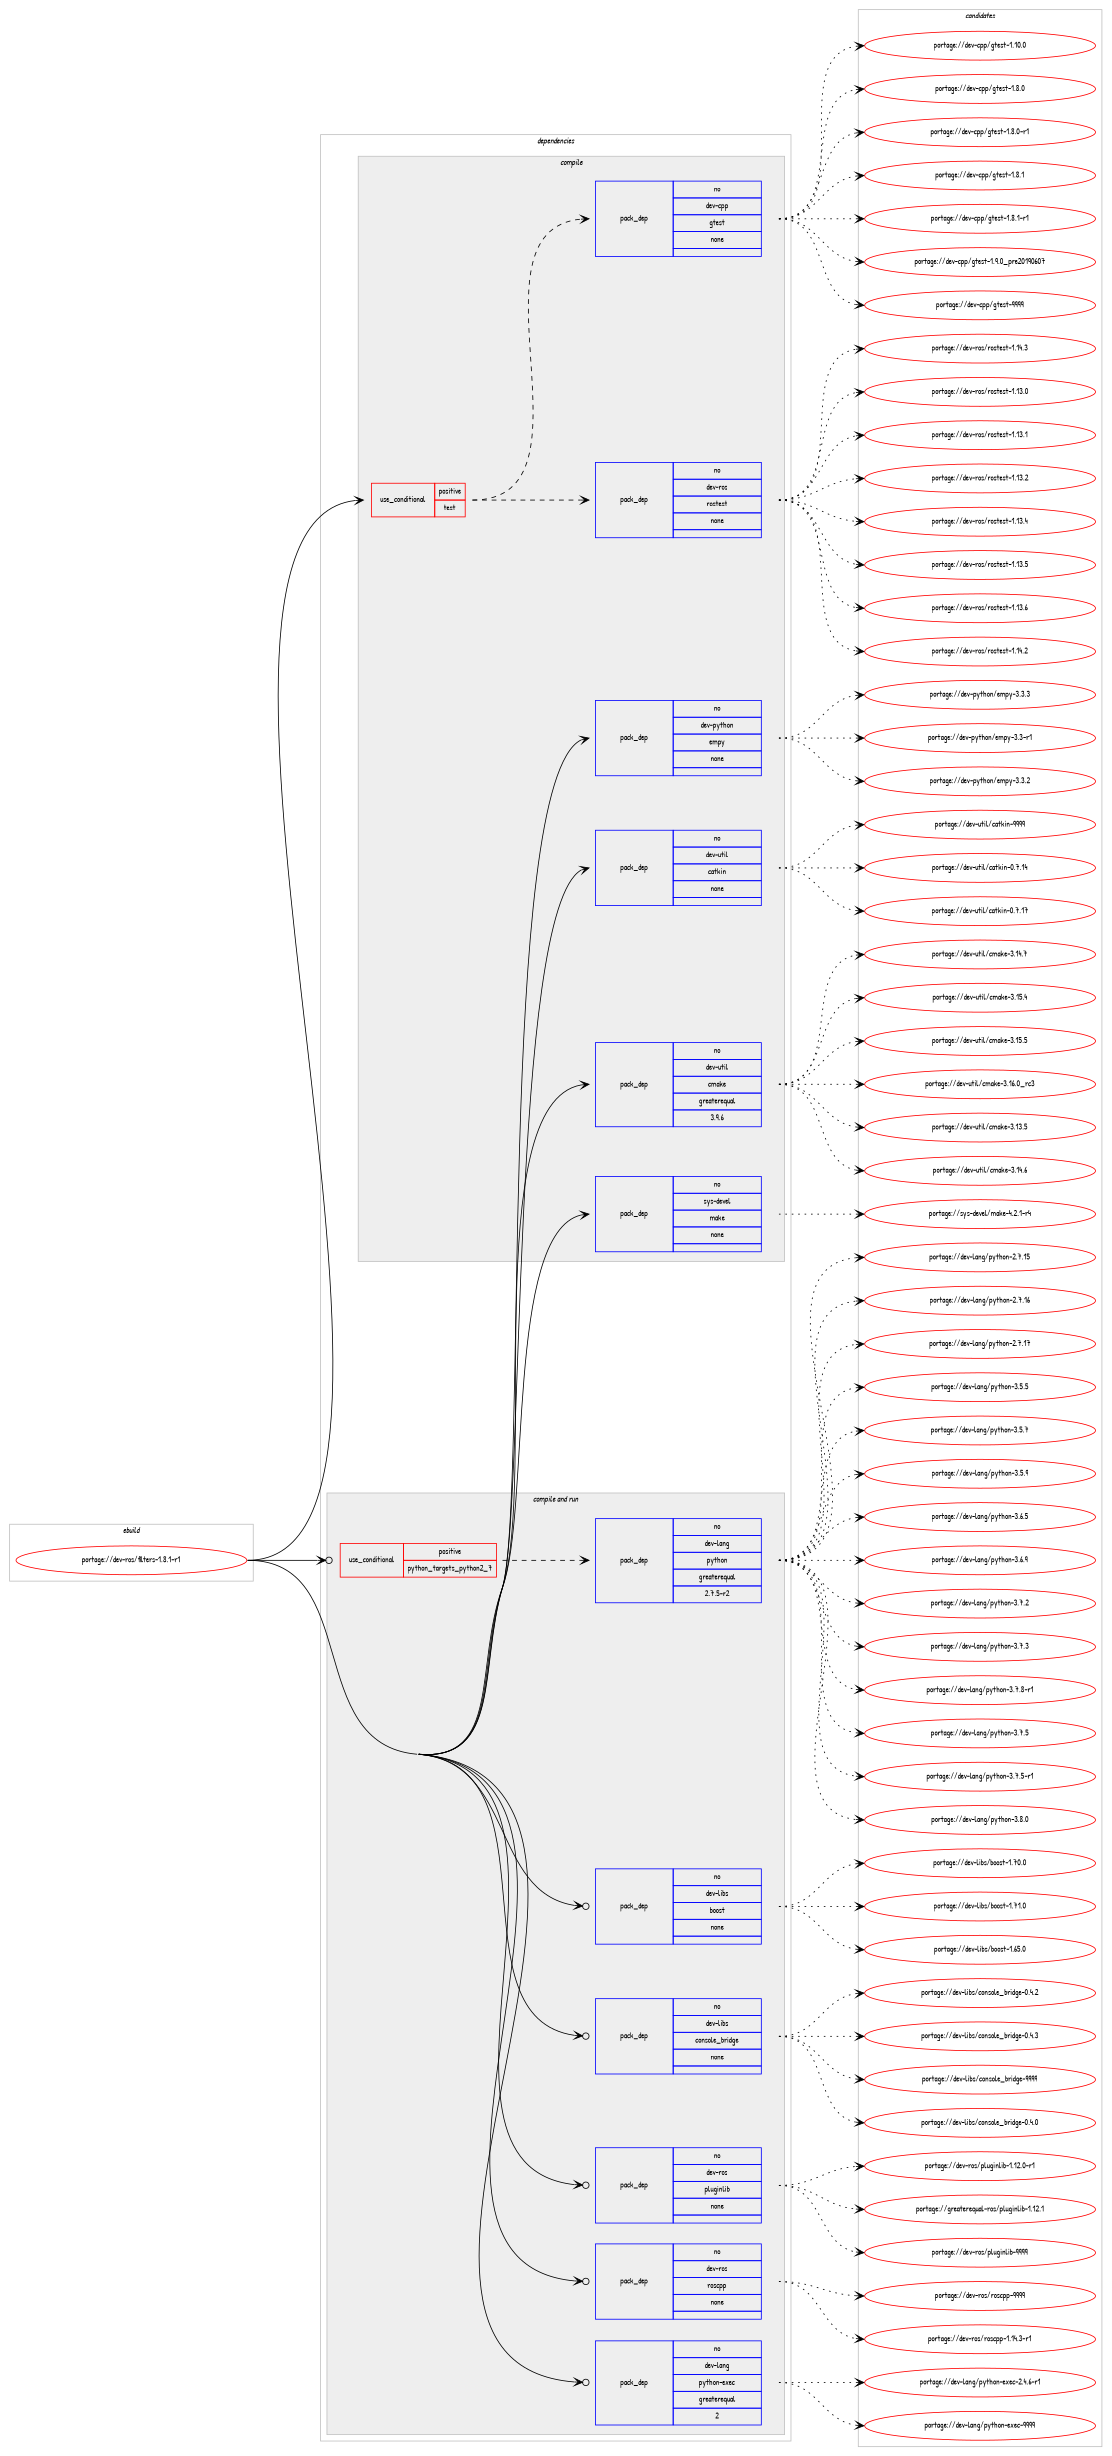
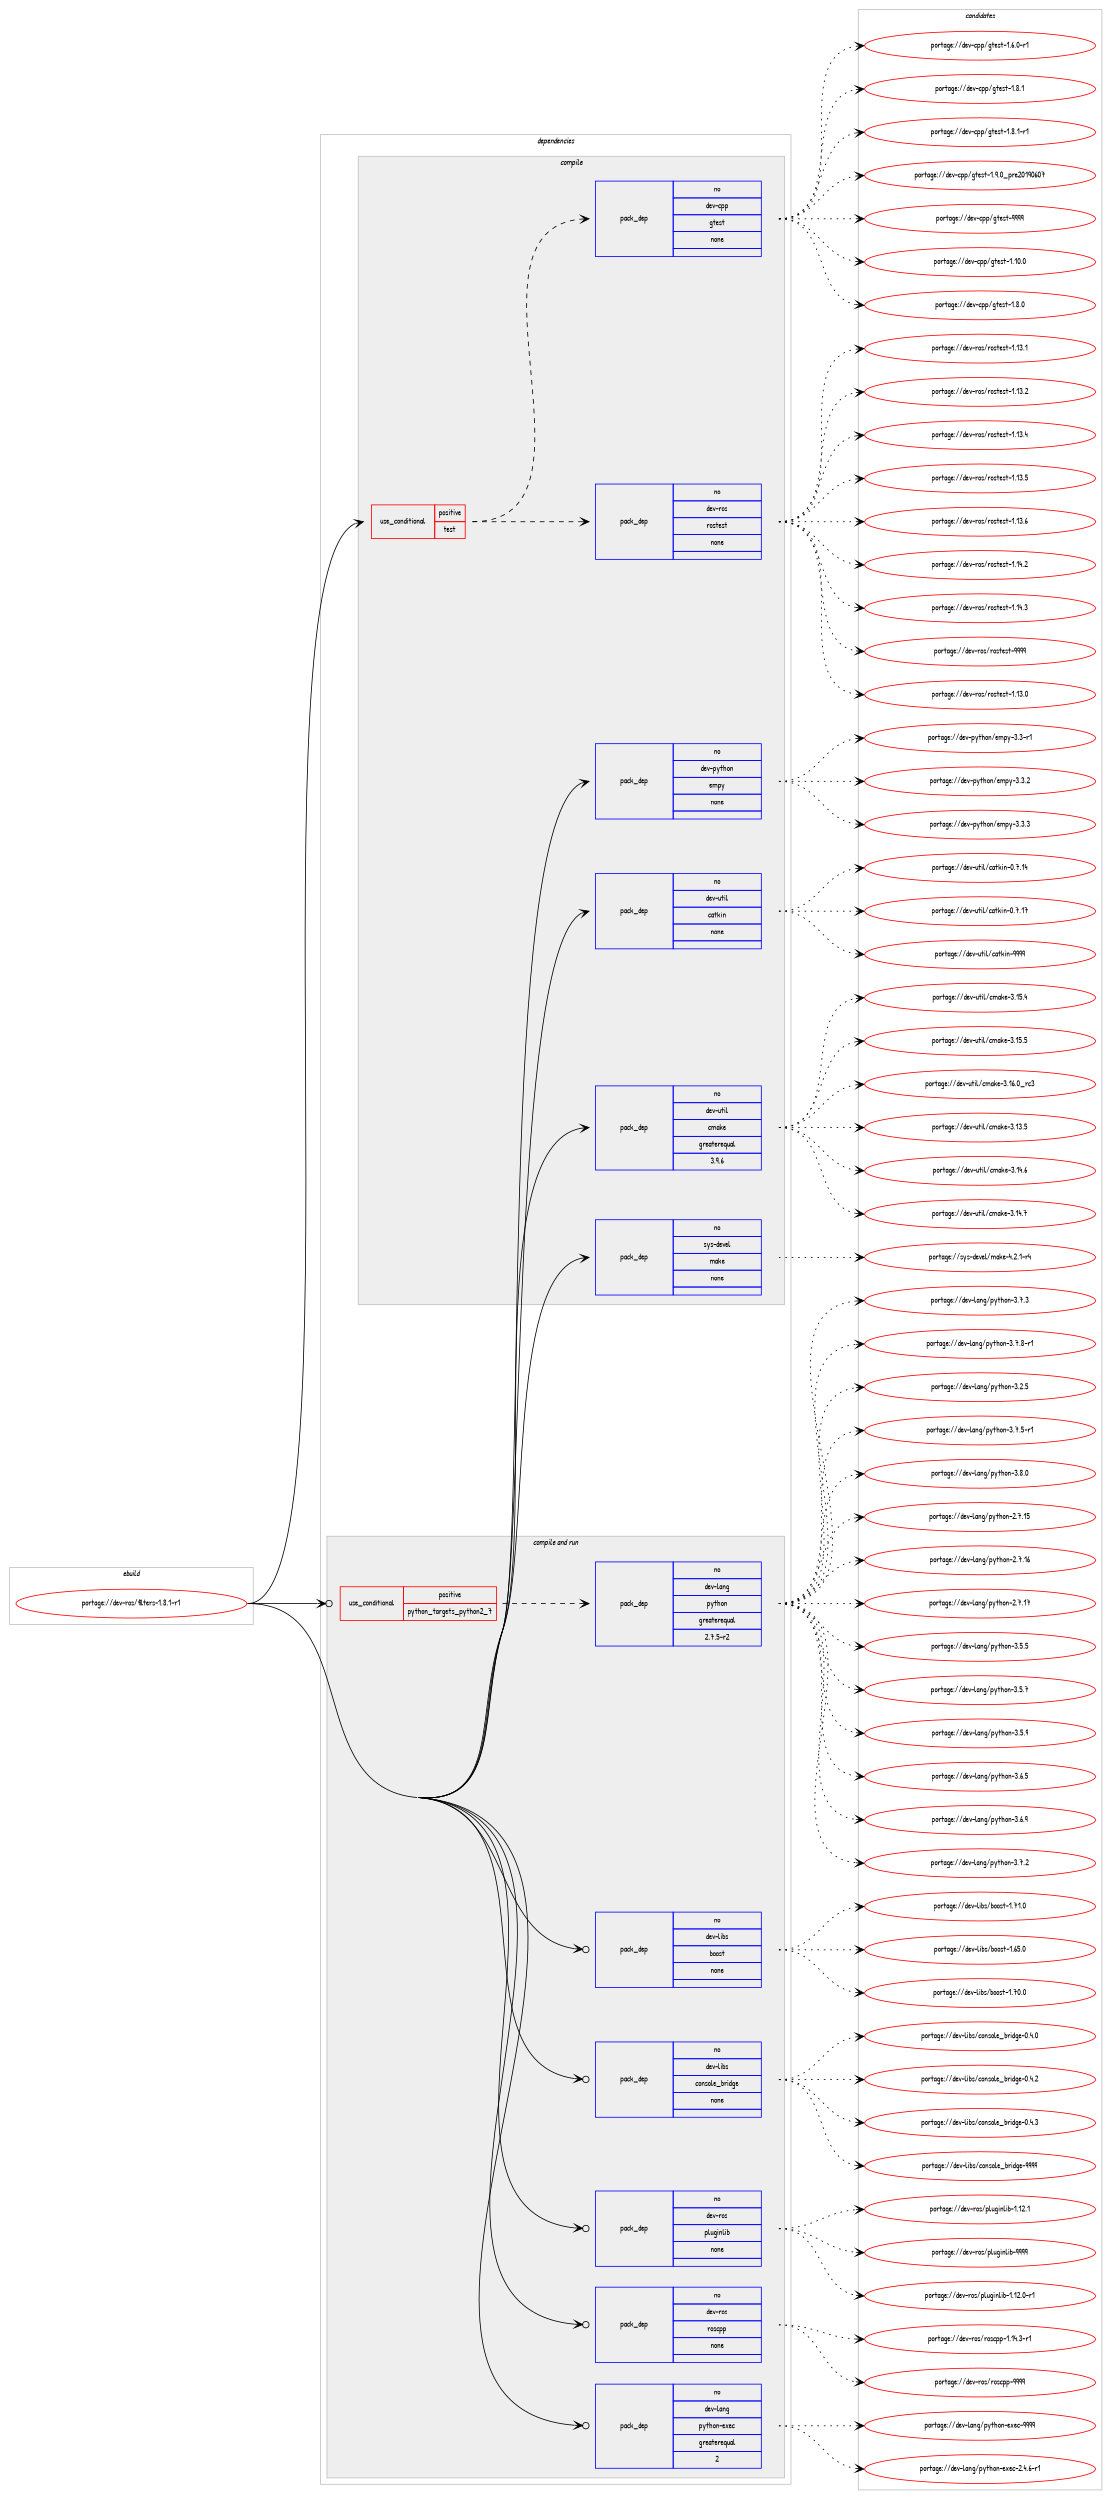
node "portage://dev-cpp/gtest-1.8.0-r1": label "portage://dev-cpp/gtest-1.8.0-r1" -> "portage://dev-cpp/gtest-1.6.0-r1"
node "portage://dev-ros/rostest-9999": added
node "portage://dev-lang/python-3.7.5": label "portage://dev-lang/python-3.7.5" -> "portage://dev-lang/python-3.2.5"
node "portage://greaterequal-ros/pluginlib-1.12.1": label "portage://greaterequal-ros/pluginlib-1.12.1" -> "portage://dev-ros/pluginlib-1.12.1"
